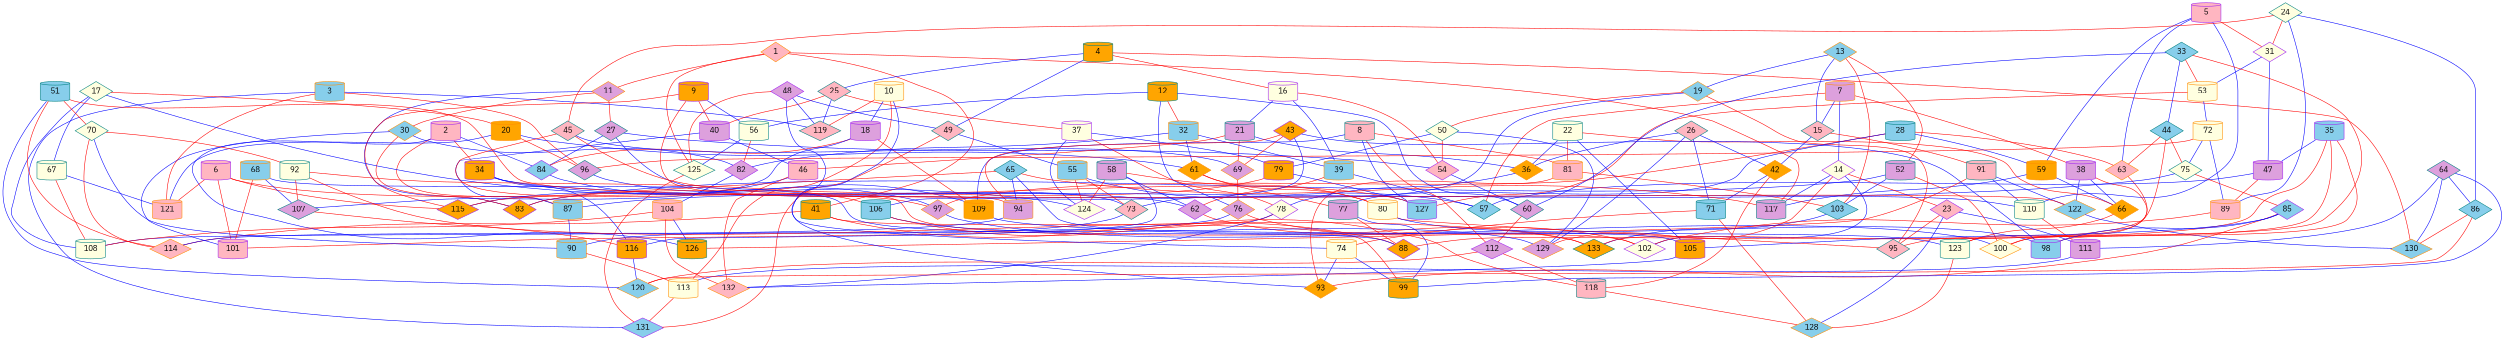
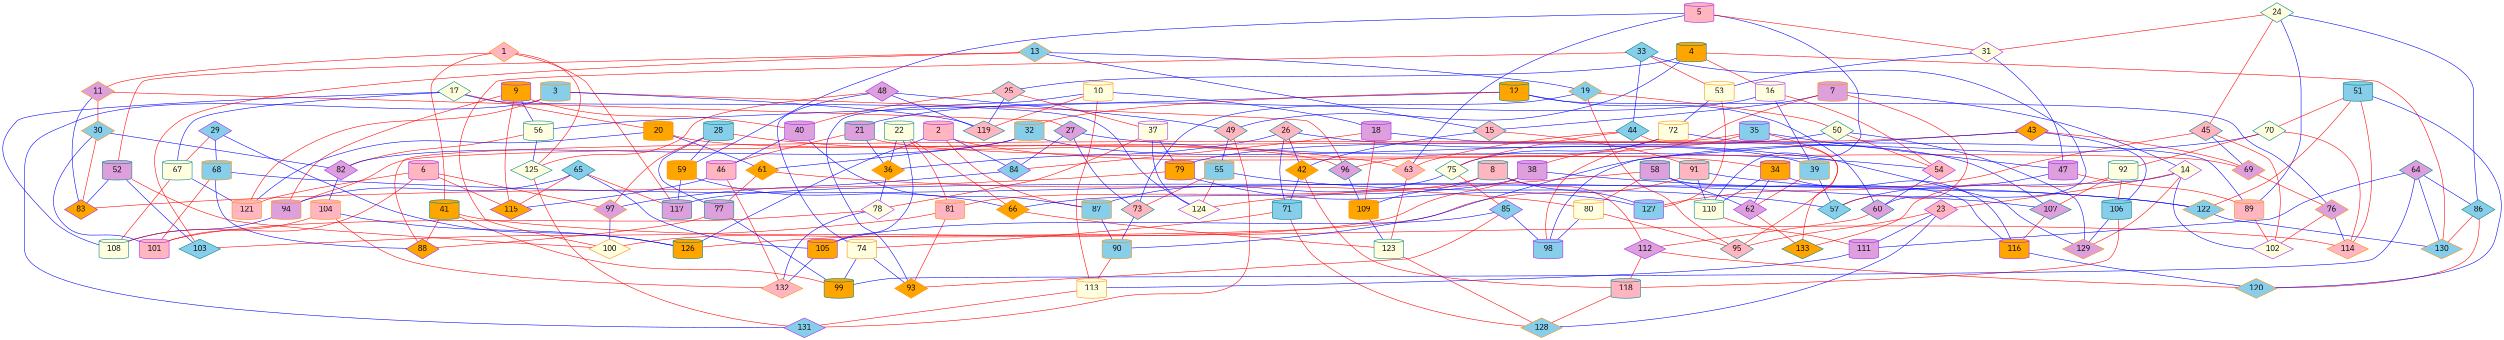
node "29": added
edge "103" -- "133": removed
